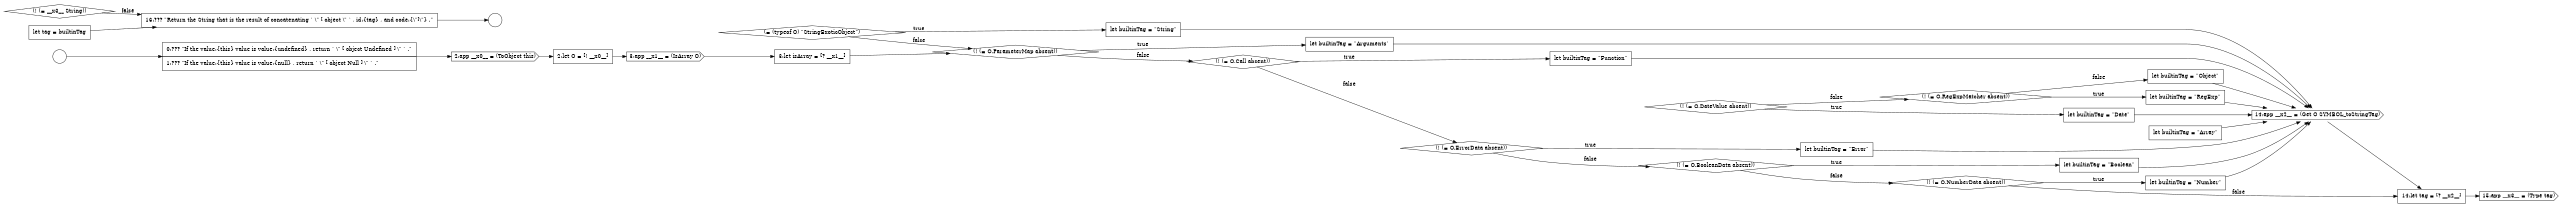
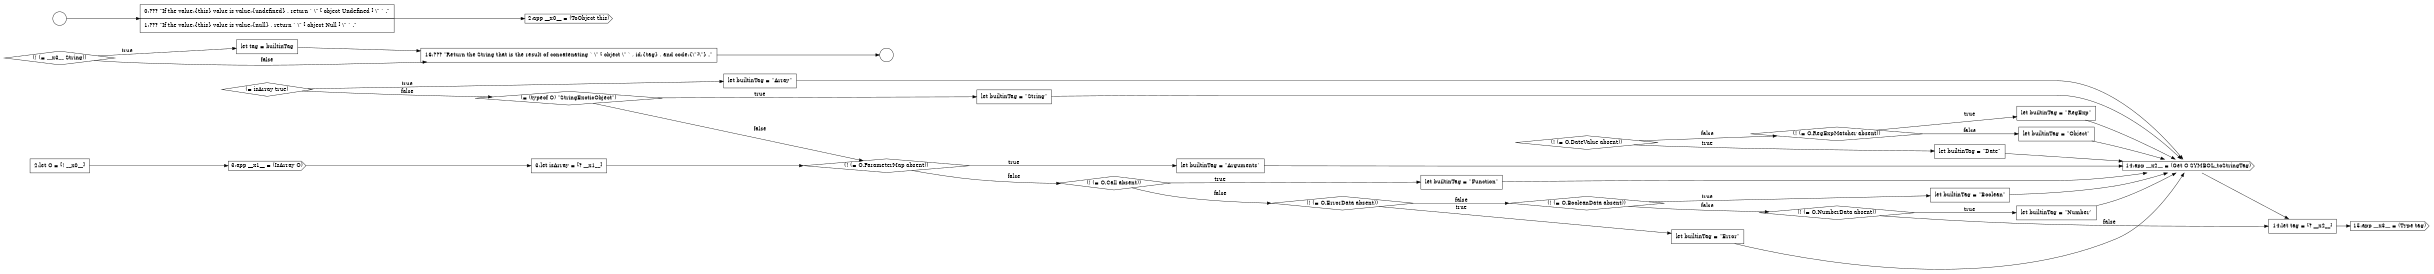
edge "(! (= __x3__ String))" -> "let tag = builtinTag": added, label "true"
edge "2:app __x0__ = (ToObject this)" -> "2:let O = [! __x0__]": removed
node "(= isArray true)": added
